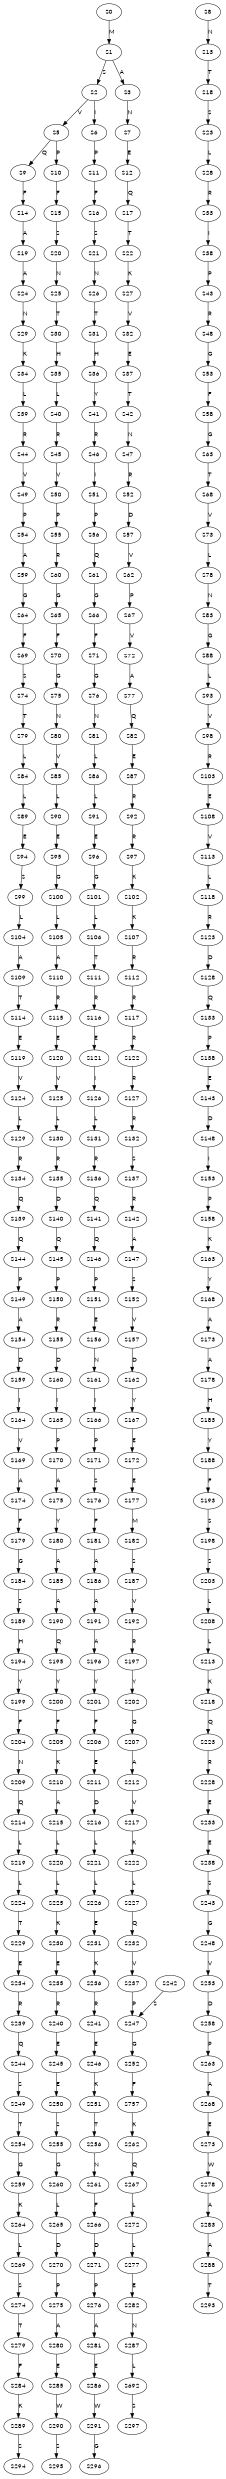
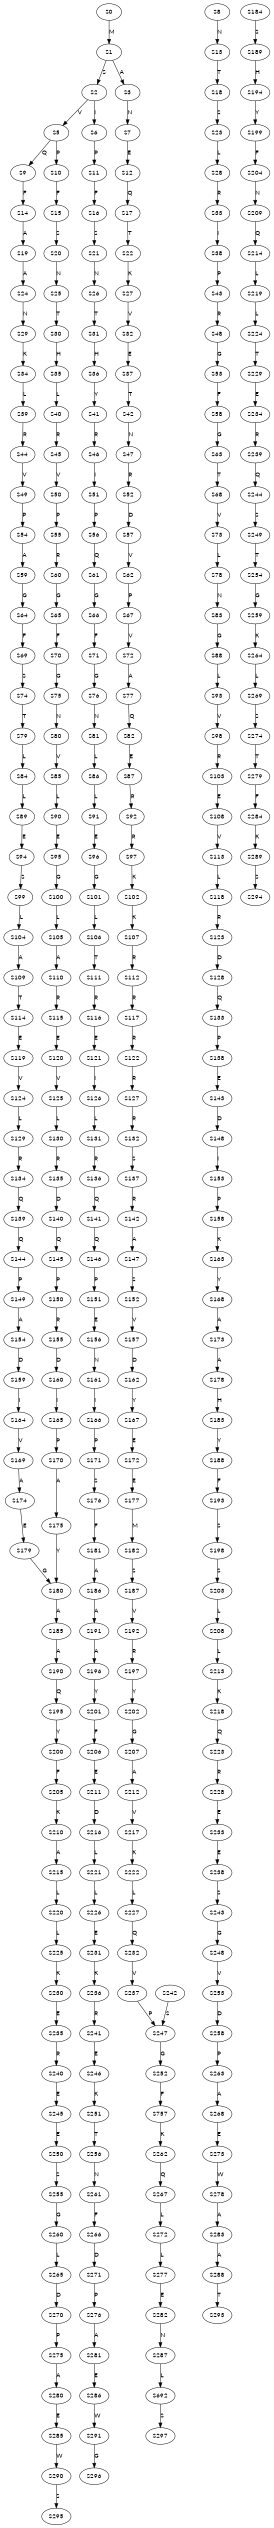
edge "S174" -> "S179": label "F" -> "E"
edge "S179" -> "S184": now "S179" -> "S180"
